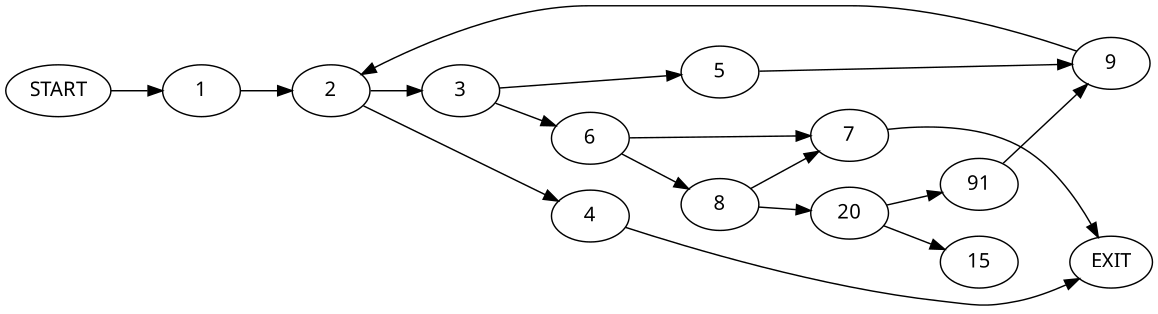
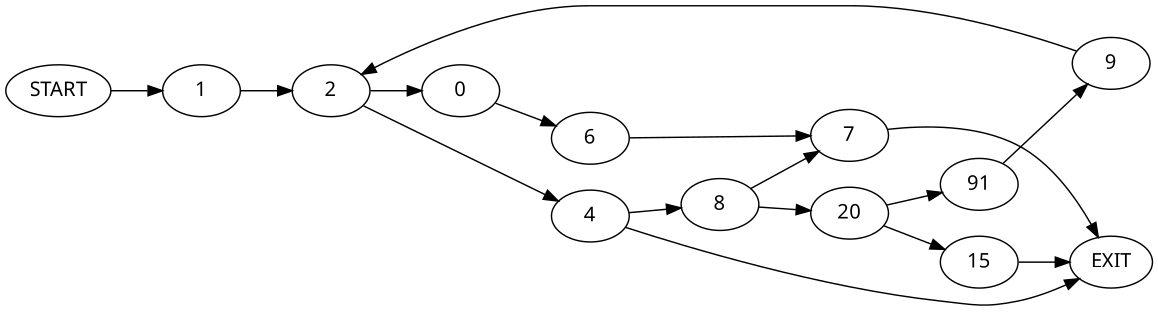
node "5": removed
node "3": label "3" -> "0"
edge "6" -> "8": now "4" -> "8"
edge "15" -> "EXIT": added
